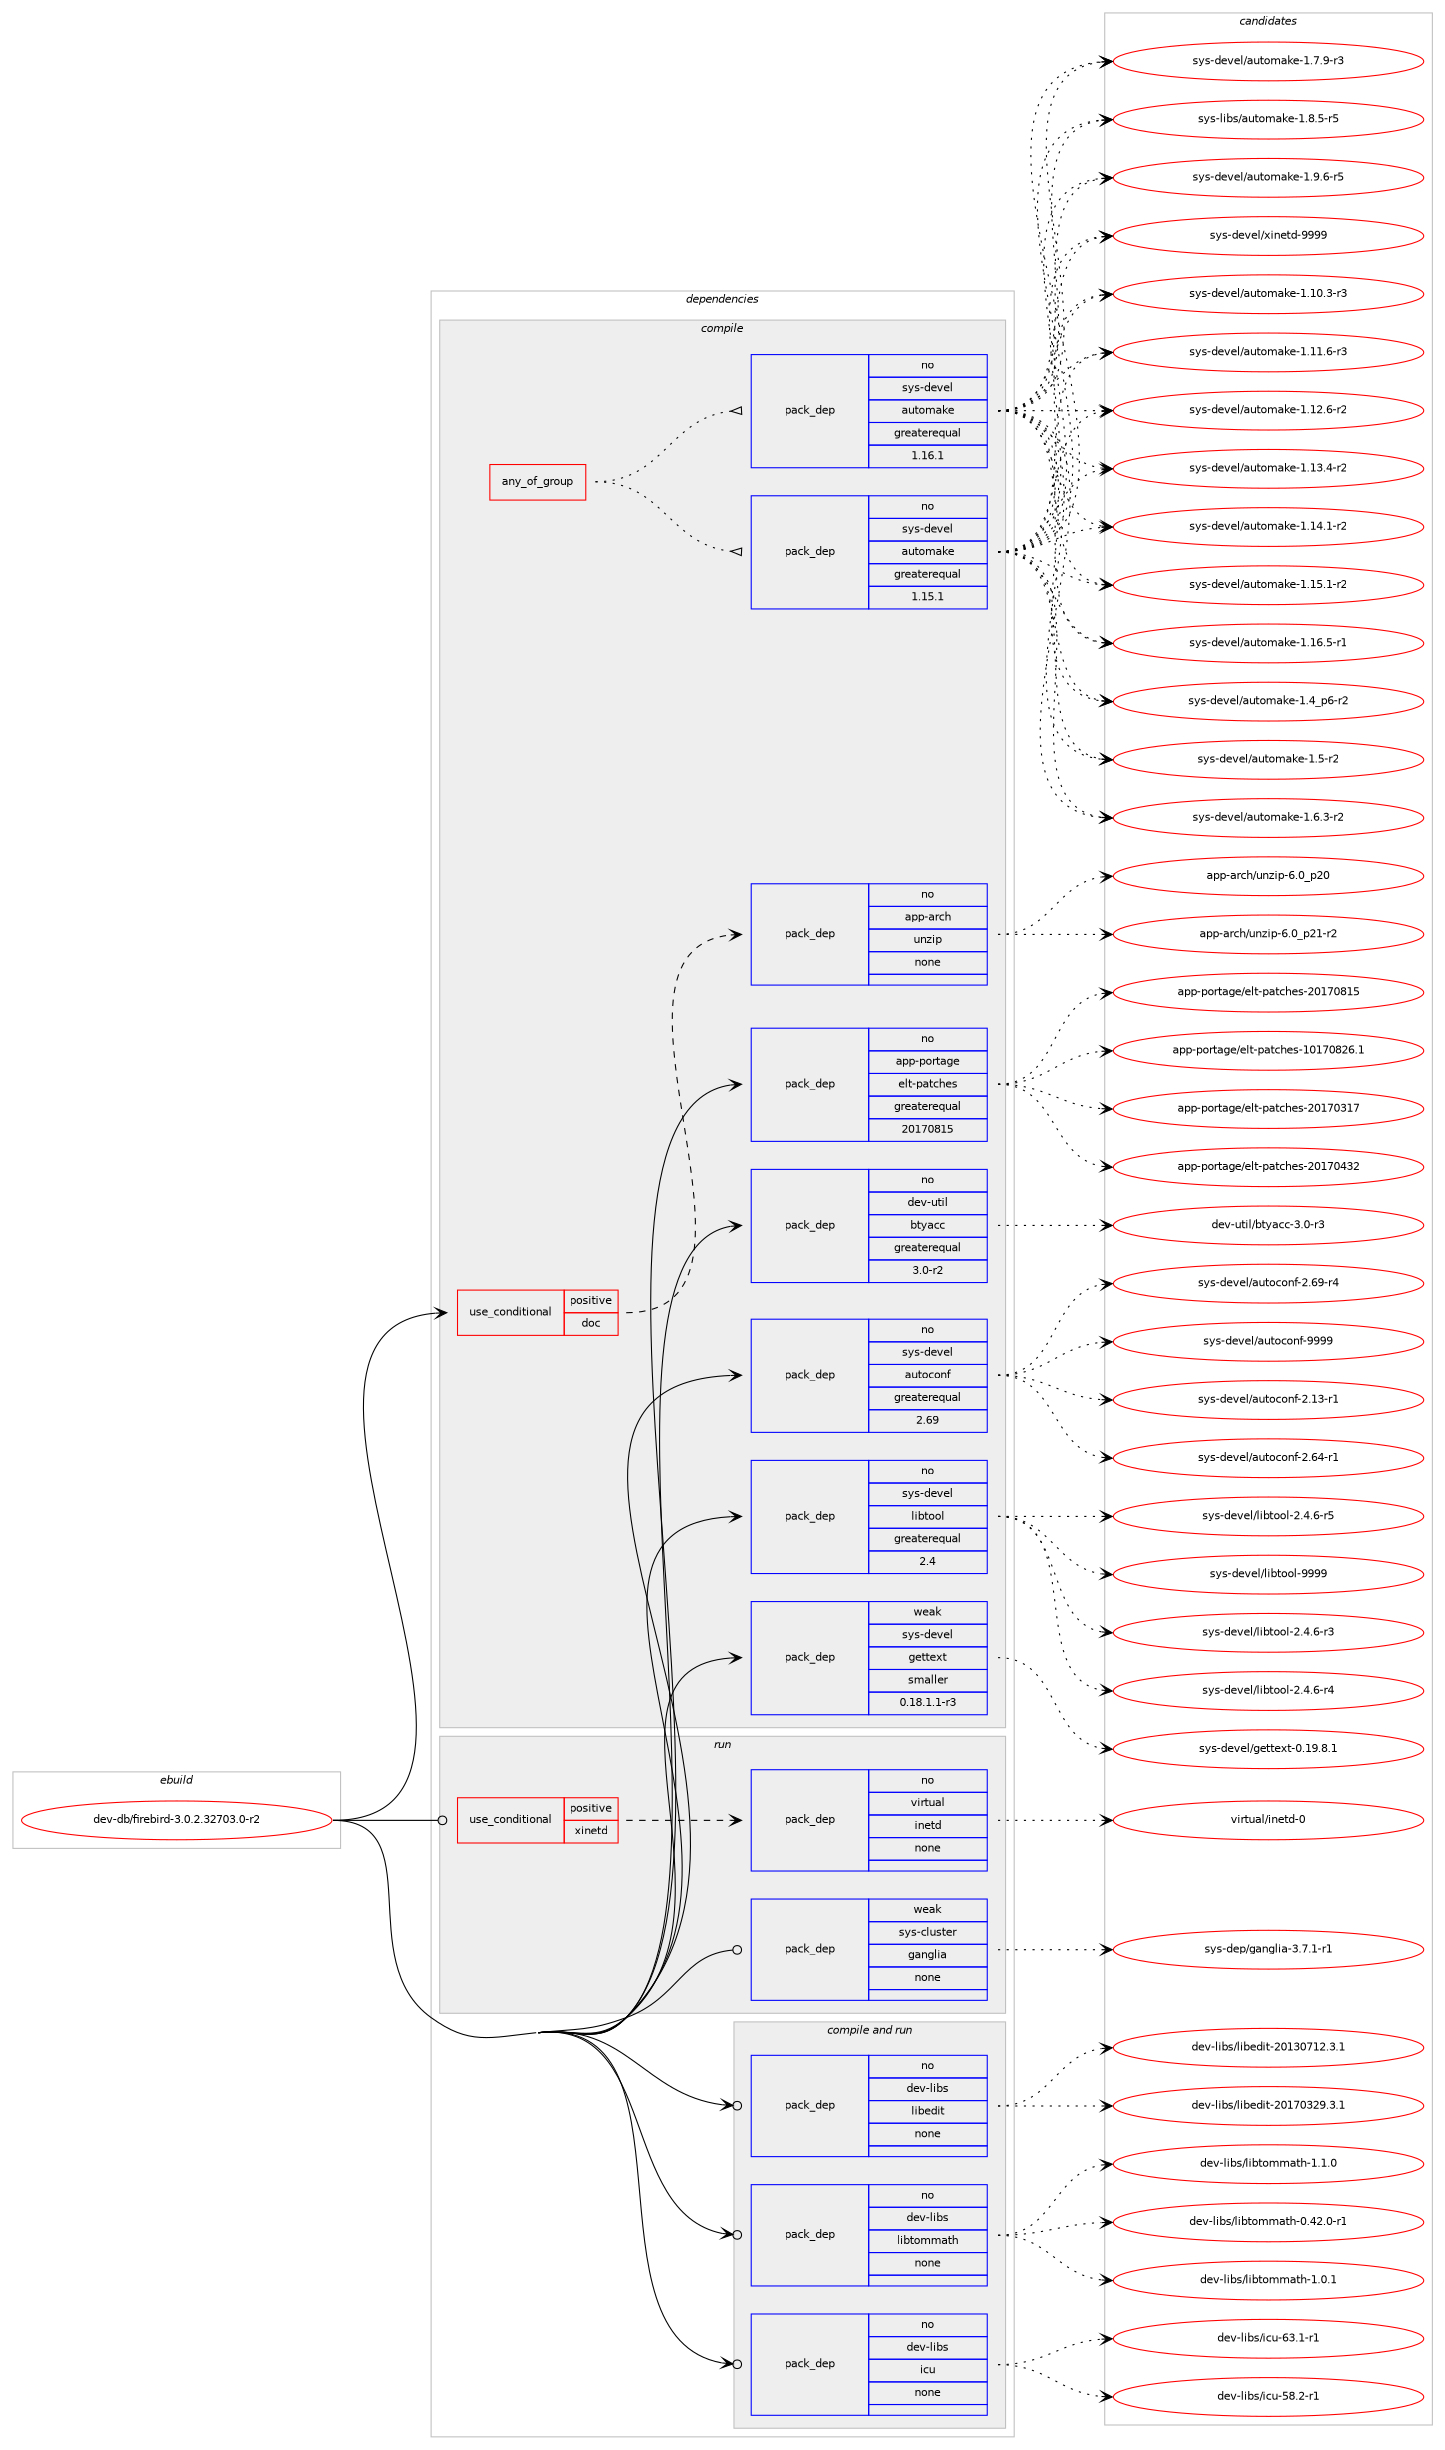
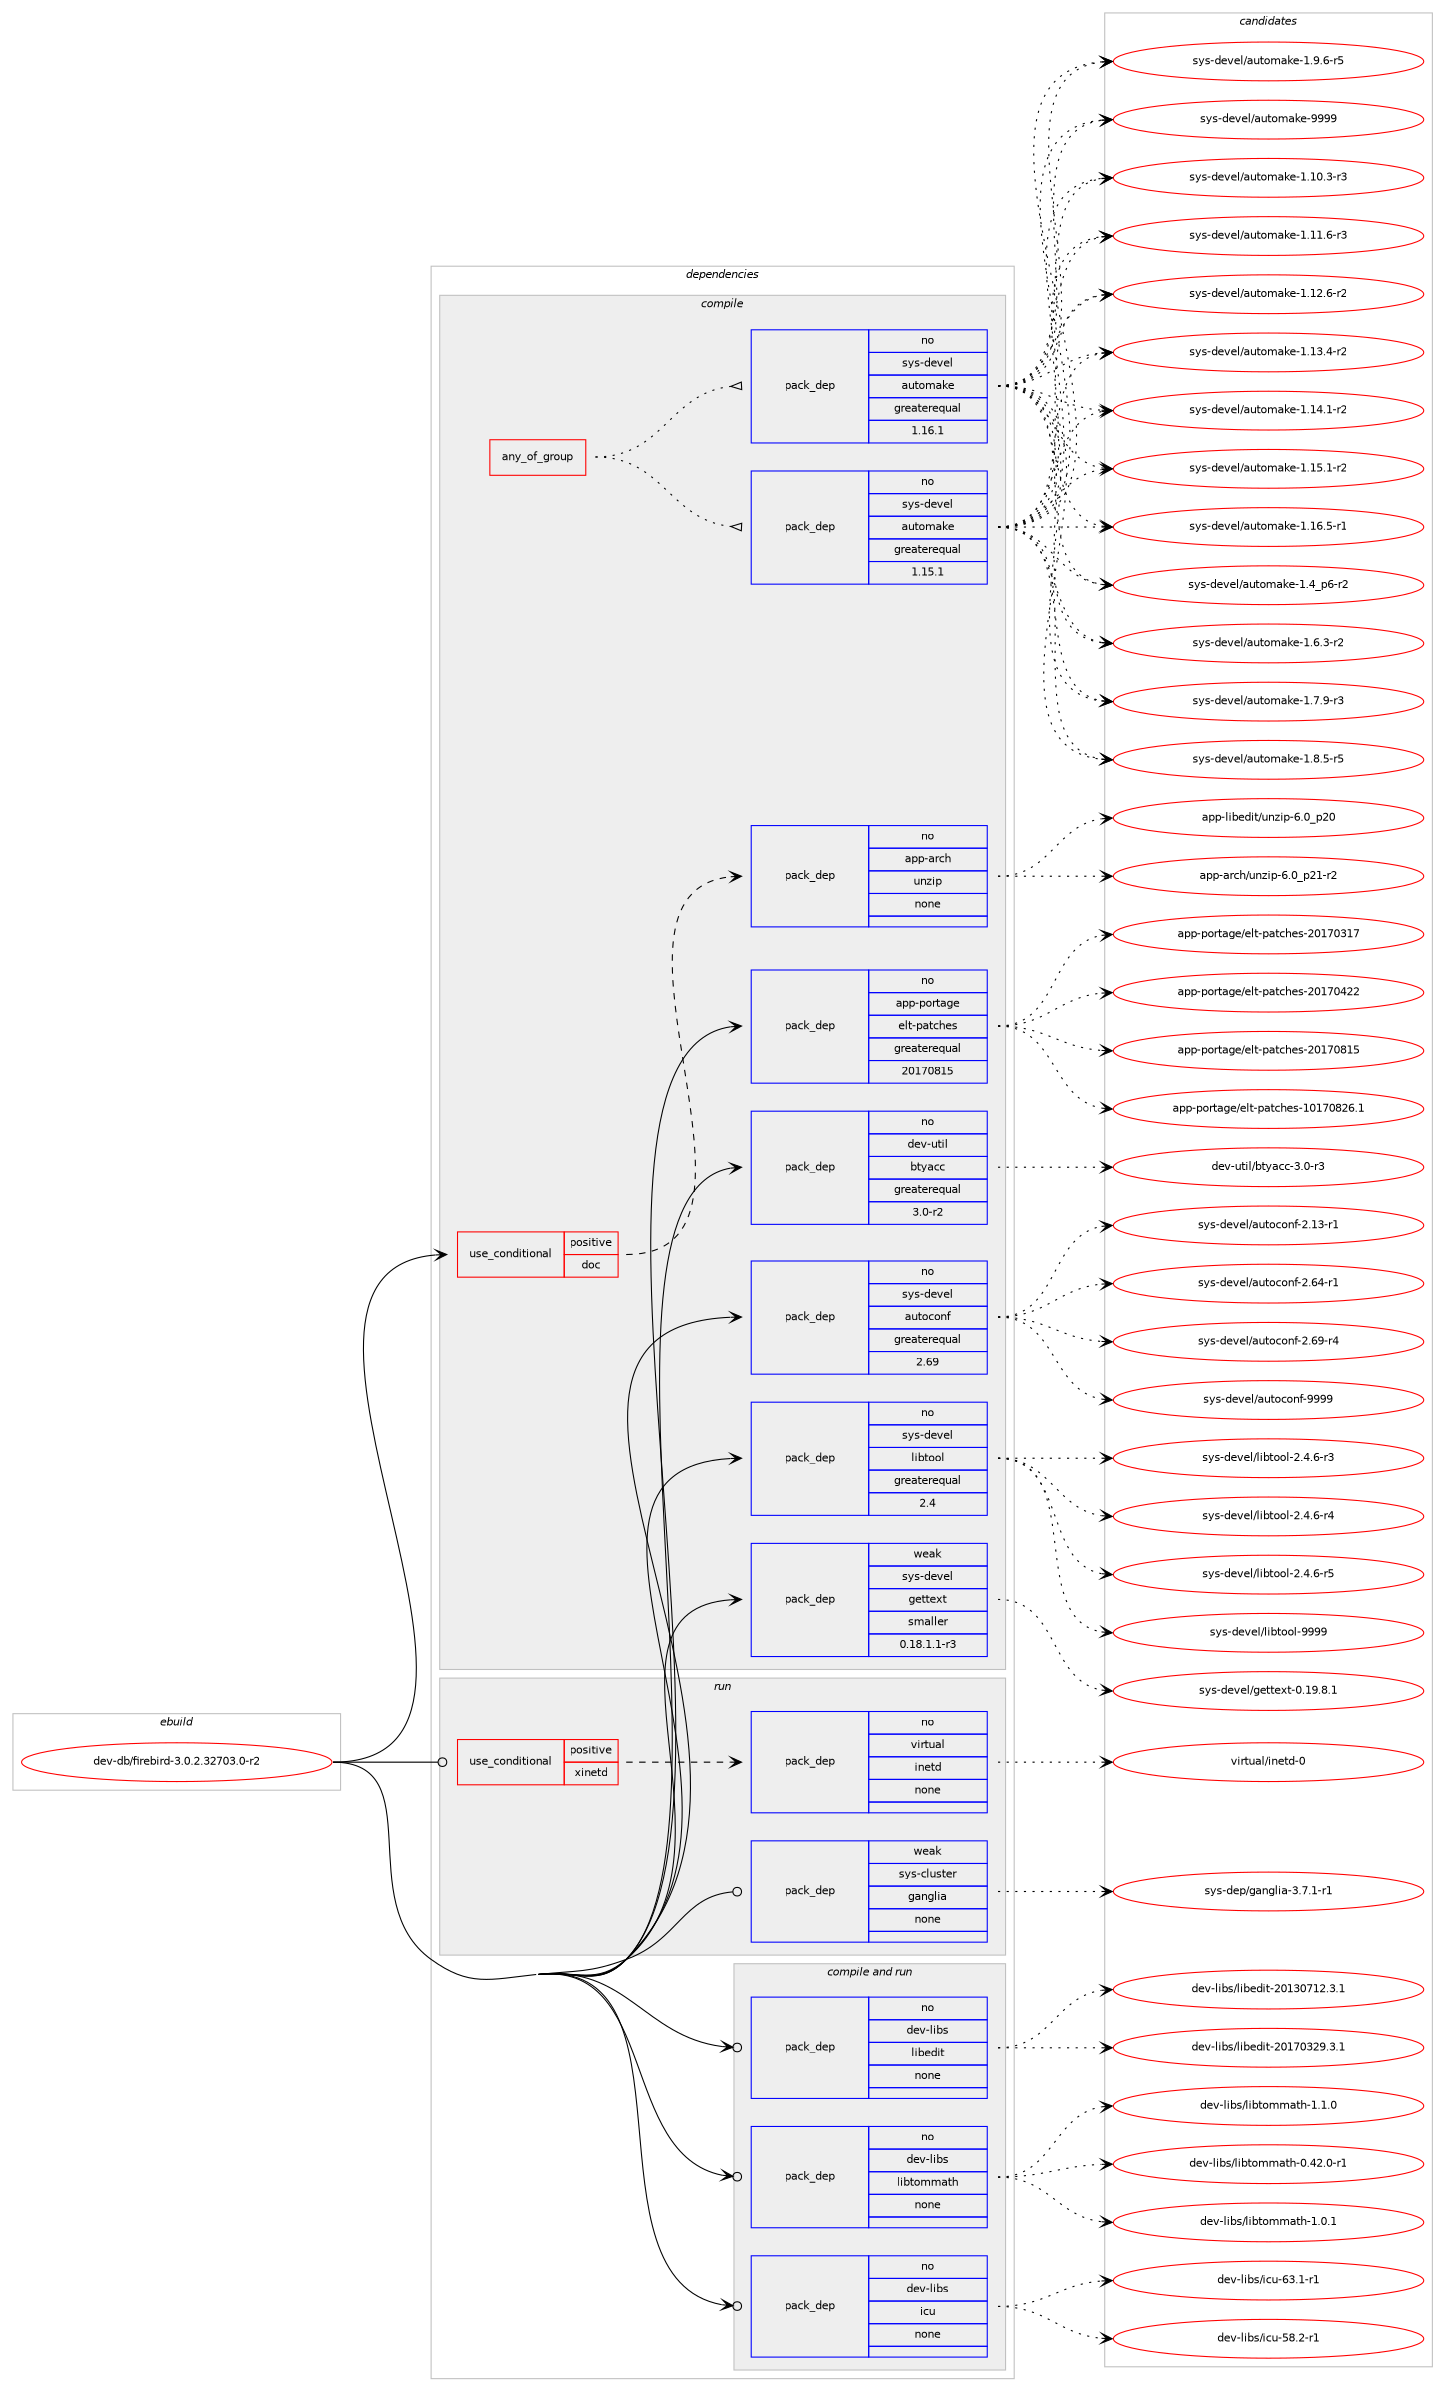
node "sys-libs/automake-1.8.5-r5": label "sys-libs/automake-1.8.5-r5" -> "sys-devel/automake-1.8.5-r5"
node "sys-devel/xinetd-9999": label "sys-devel/xinetd-9999" -> "sys-devel/automake-9999"
node "sys-devel/automake-1.5-r2": removed
node "app-arch/unzip-6.0_p20": label "app-arch/unzip-6.0_p20" -> "app-libedit/unzip-6.0_p20"
node "app-portage/elt-patches-20170432": label "app-portage/elt-patches-20170432" -> "app-portage/elt-patches-20170422"
